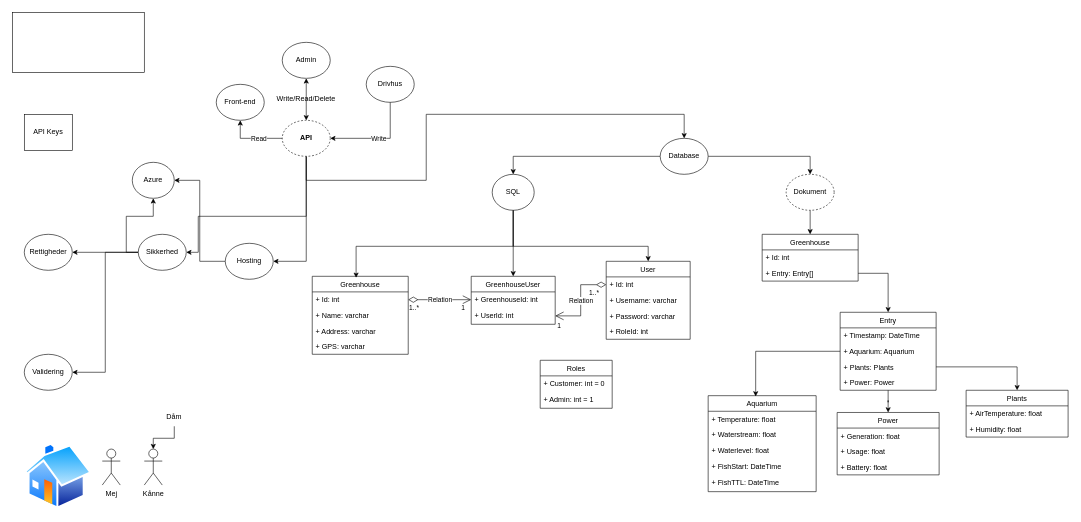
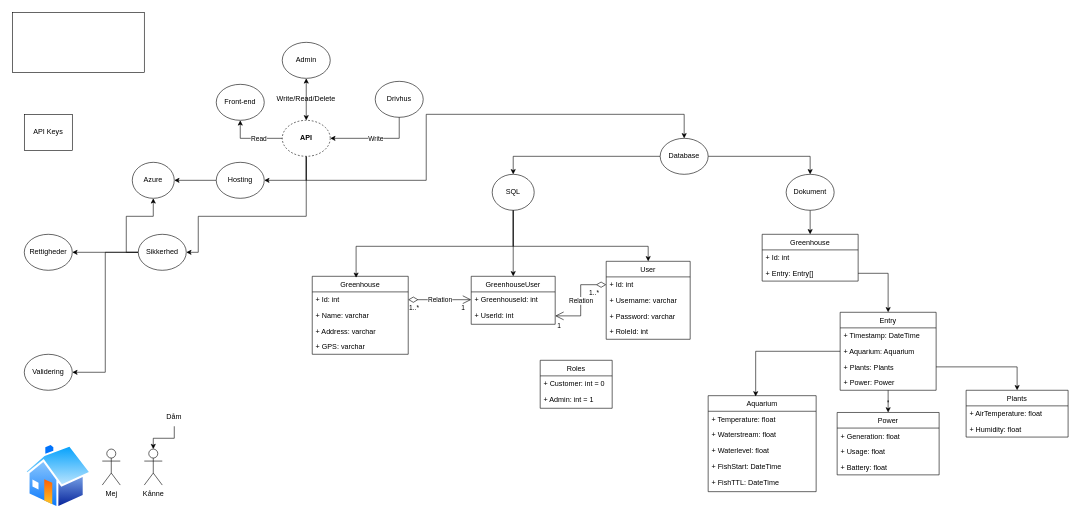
node "Drivhus": moved (390, 84) -> (399, 99)
node "Dokument": style dashed -> solid
node "Hosting": moved (249, 261) -> (240, 180)
